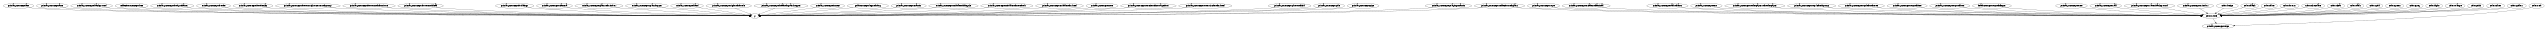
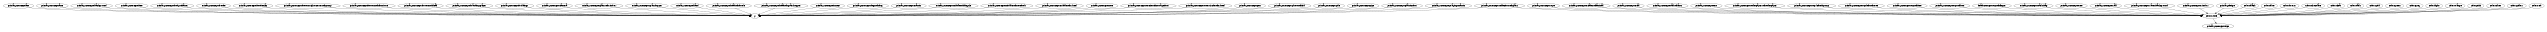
node "reflection_concept_bee": label "reflection_concept_bee" -> "primary_concept_bee"
node "primary_concept_branding_paper": added
node "primary_concept_right_of_bottle": label "primary_concept_right_of_bottle" -> "primary_concept_head_of_bottle"
node "gold_concept_legs_of_dog": label "gold_concept_legs_of_dog" -> "primary_concept_legs_of_dog"
node "primary_concept_pen": added
node "primary_concept_plastic_box": added
node "primary_concept_seal": added
node "primary_concept_trash_bag": added
node "color_beige": label "color_beige" -> "primary_beige"
edge "color_red" -> "primary_concept_sign": now "color_red" -> "color_white"
